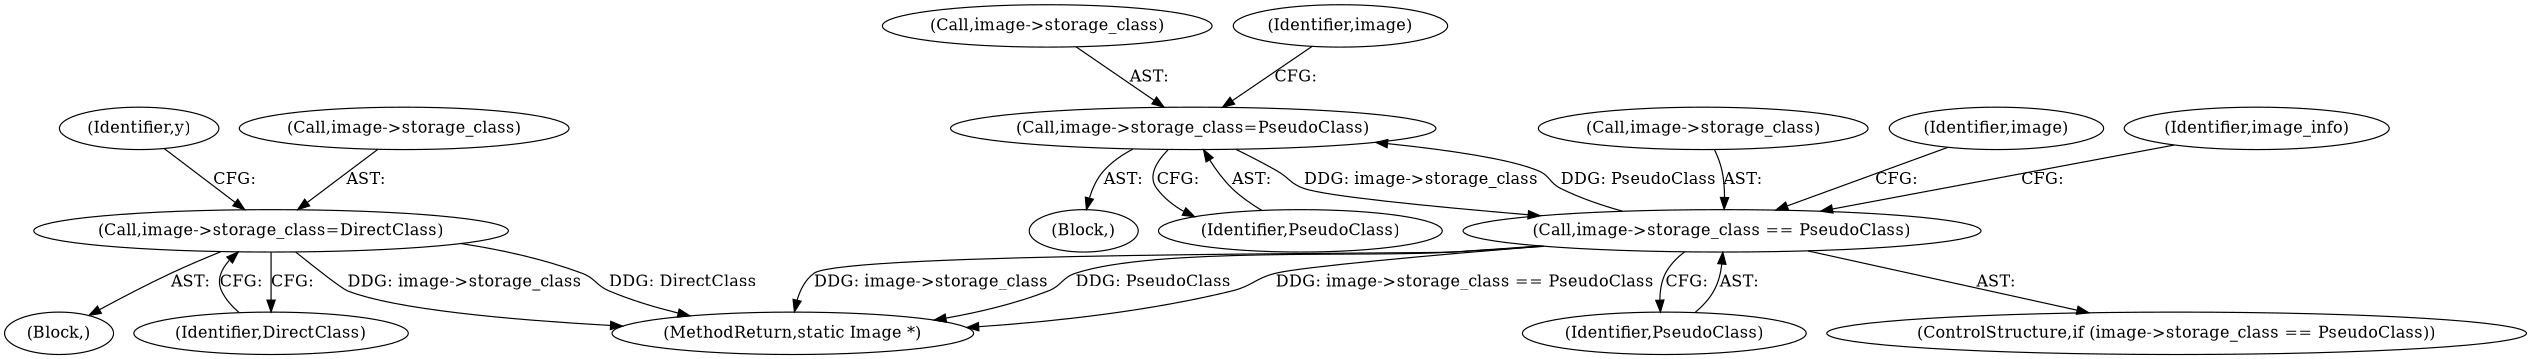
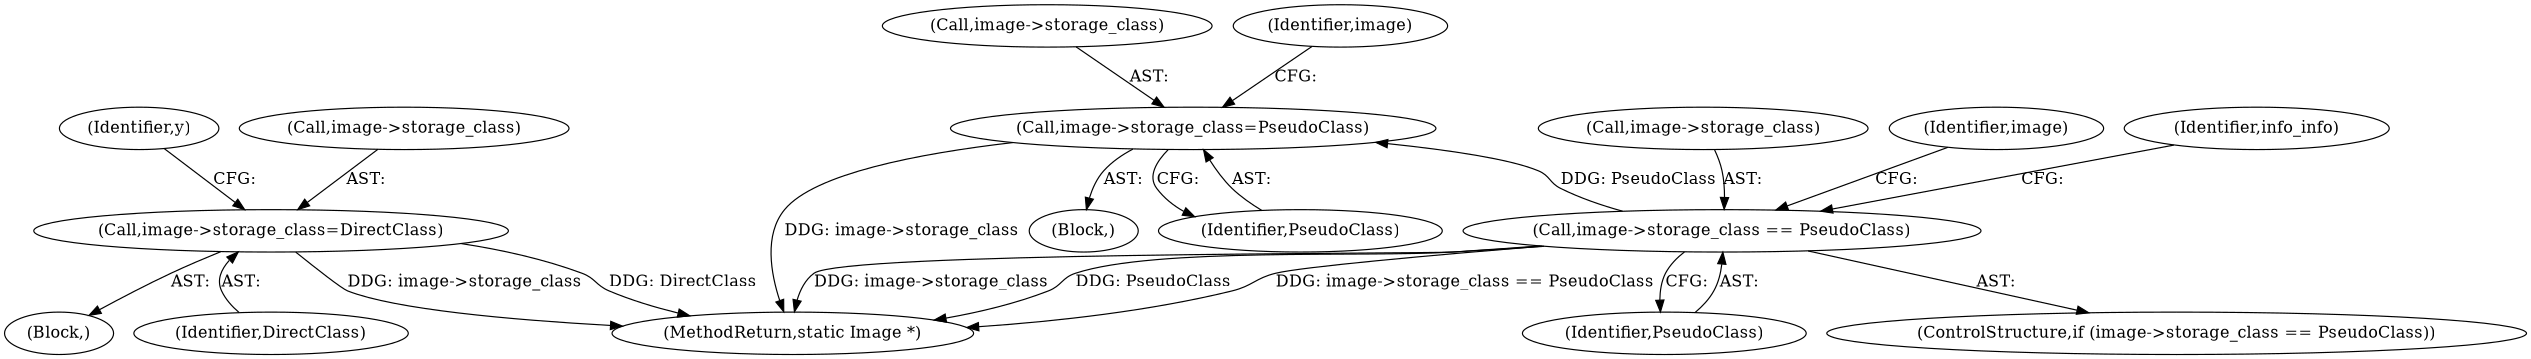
node "(Identifier,image_info)": label "(Identifier,image_info)" -> "(Identifier,info_info)"
edge "(Call,image->storage_class=PseudoClass)" -> "(Call,image->storage_class == PseudoClass)": now "(Call,image->storage_class=PseudoClass)" -> "(MethodReturn,static Image *)"
edge "(Call,image->storage_class=DirectClass)" -> "(Identifier,DirectClass)": removed, label "CFG:"
edge "(Identifier,DirectClass)" -> "(Call,image->storage_class=DirectClass)": label "CFG: " -> "AST: "
